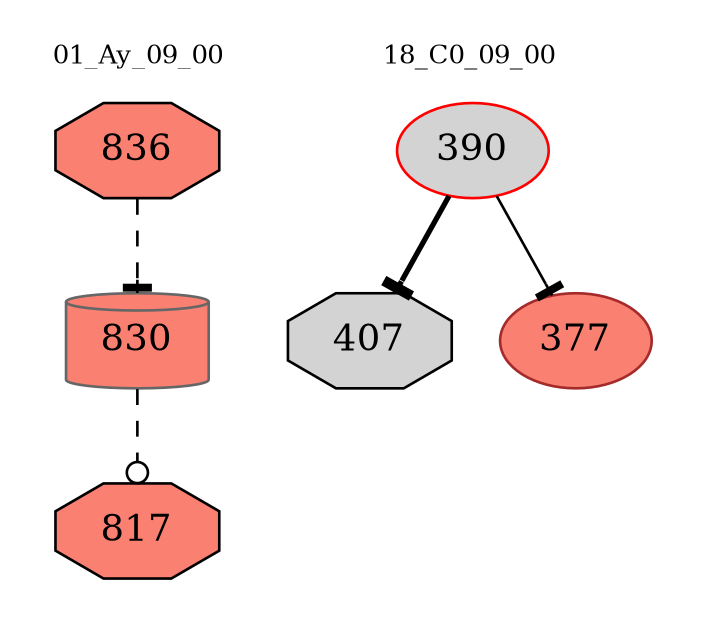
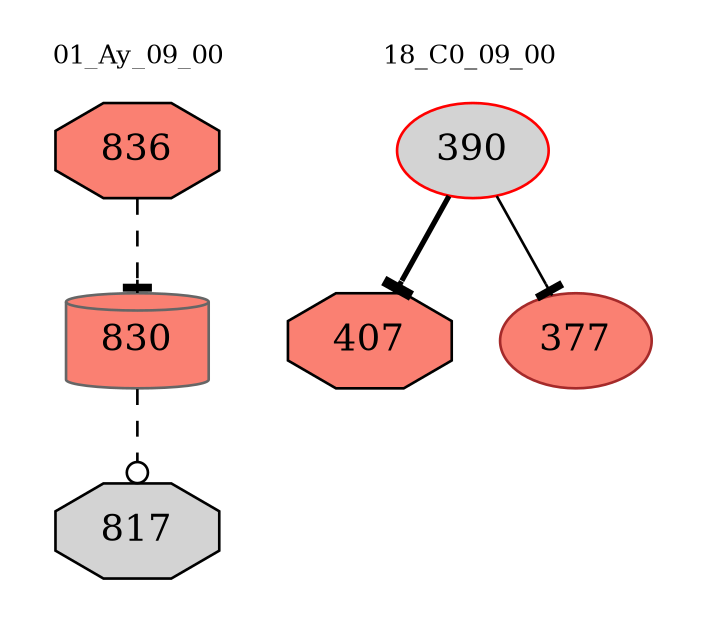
node "407": fillcolor lightgrey -> salmon
node "817": fillcolor salmon -> lightgrey
